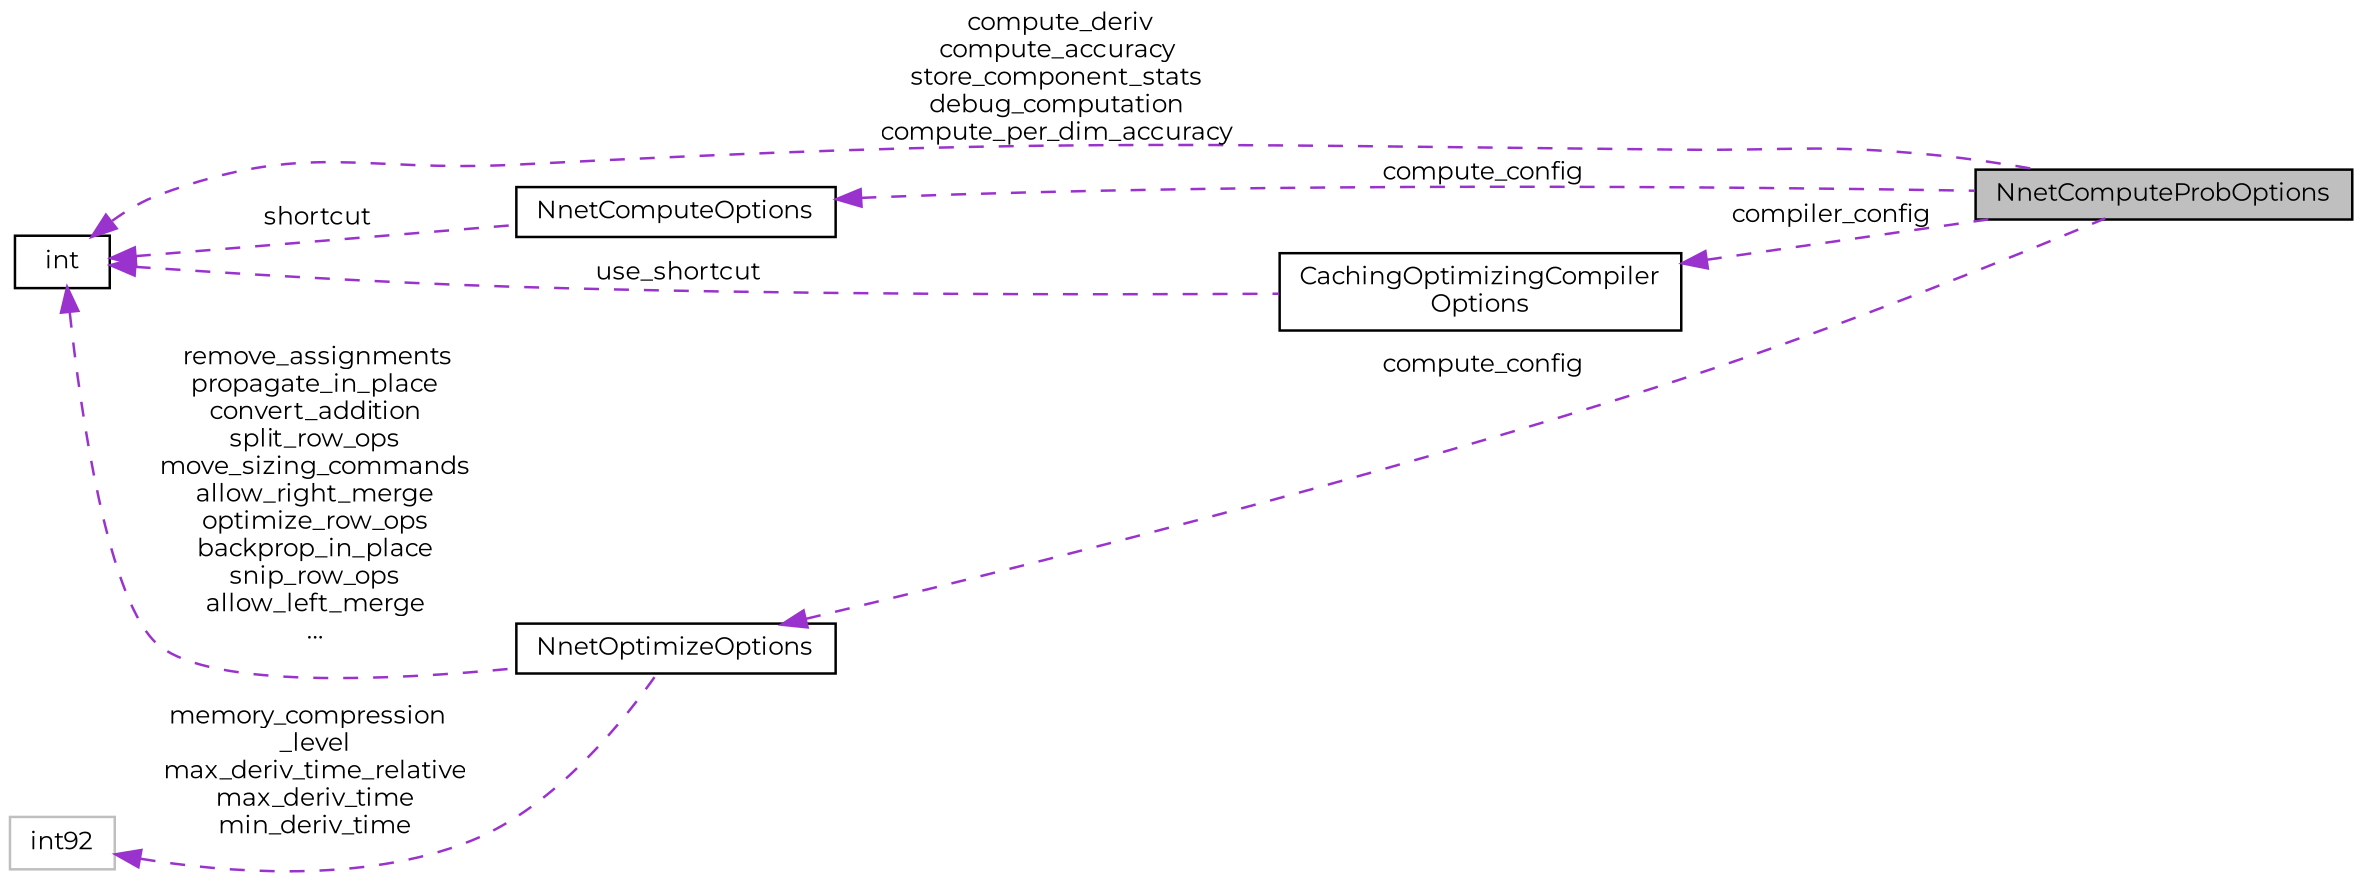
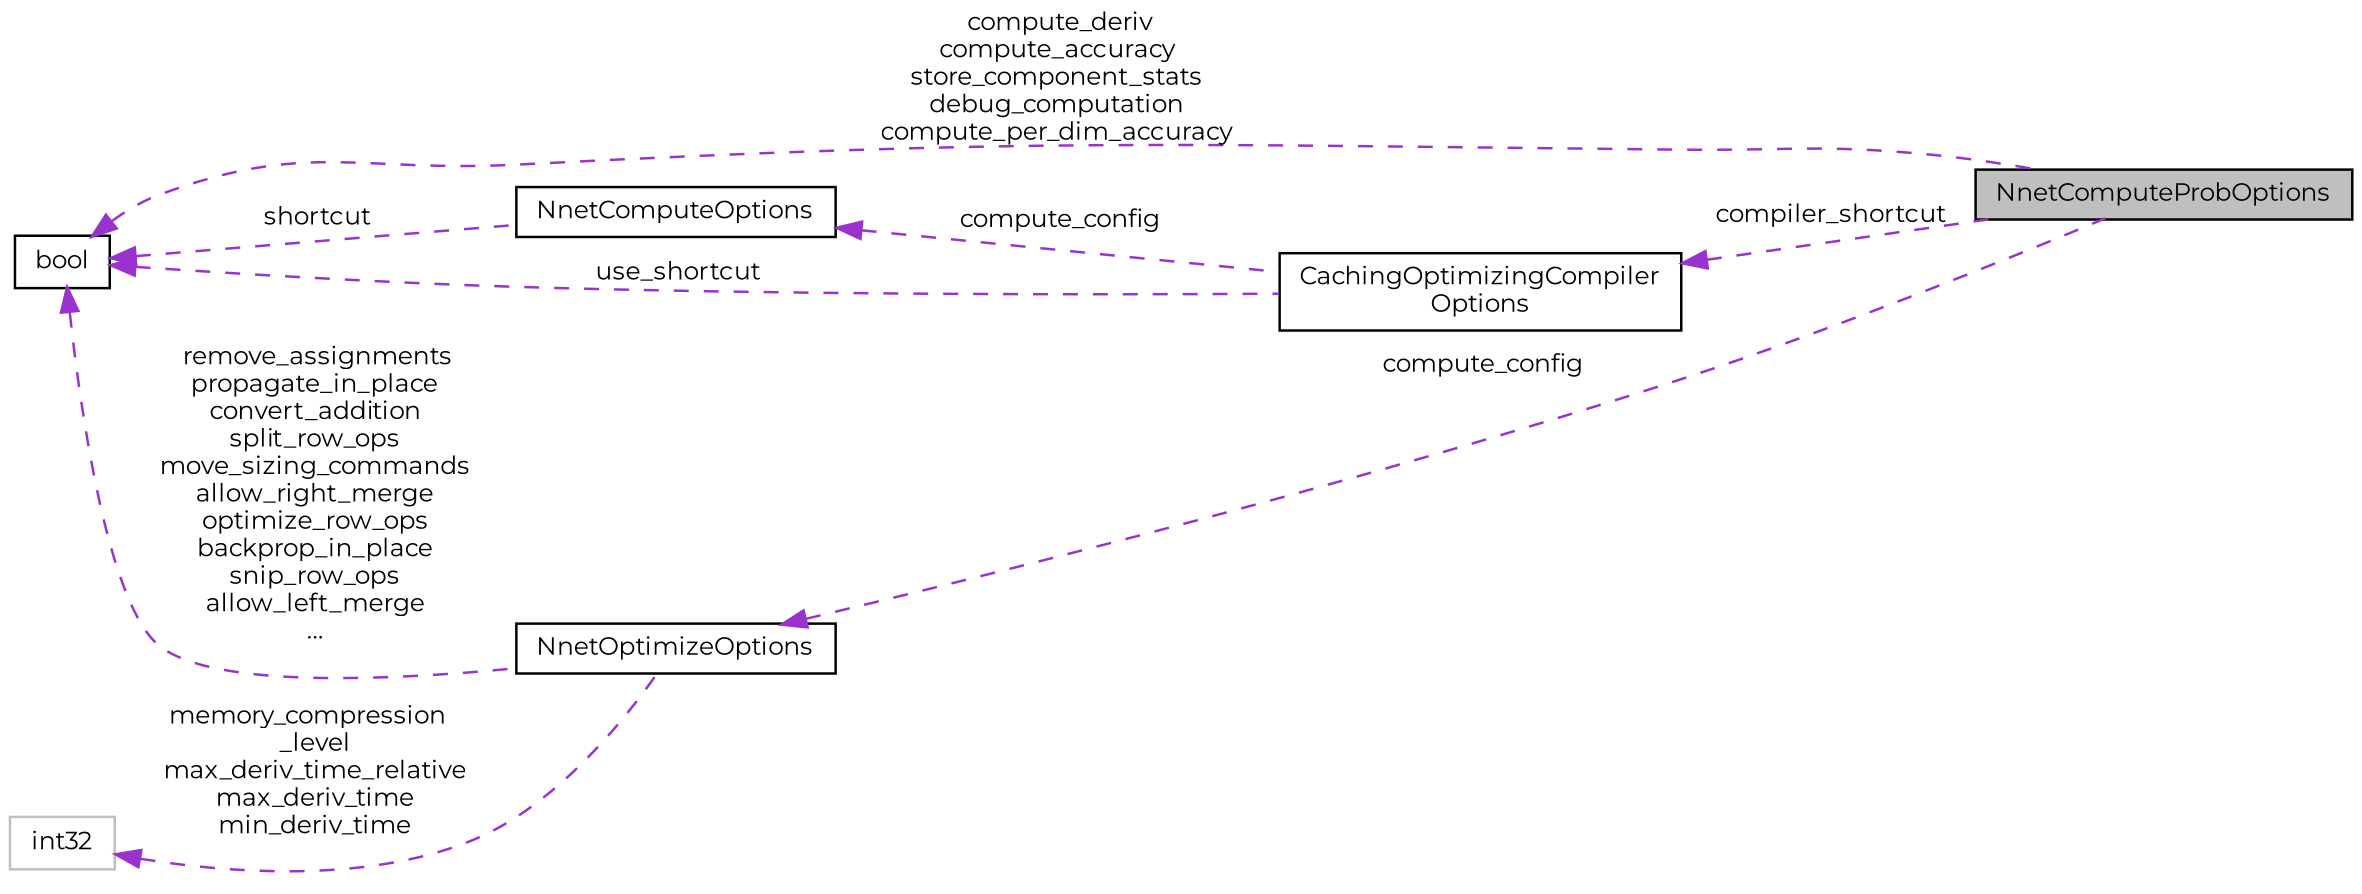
edge "NnetComputeProbOptions" -> "NnetComputeOptions": now "CachingOptimizingCompiler Options" -> "NnetComputeOptions"
edge "NnetComputeProbOptions" -> "CachingOptimizingCompiler Options": label " compiler_config" -> " compiler_shortcut"
node "int": label "int" -> "bool"
node "int92": label "int92" -> "int32"
